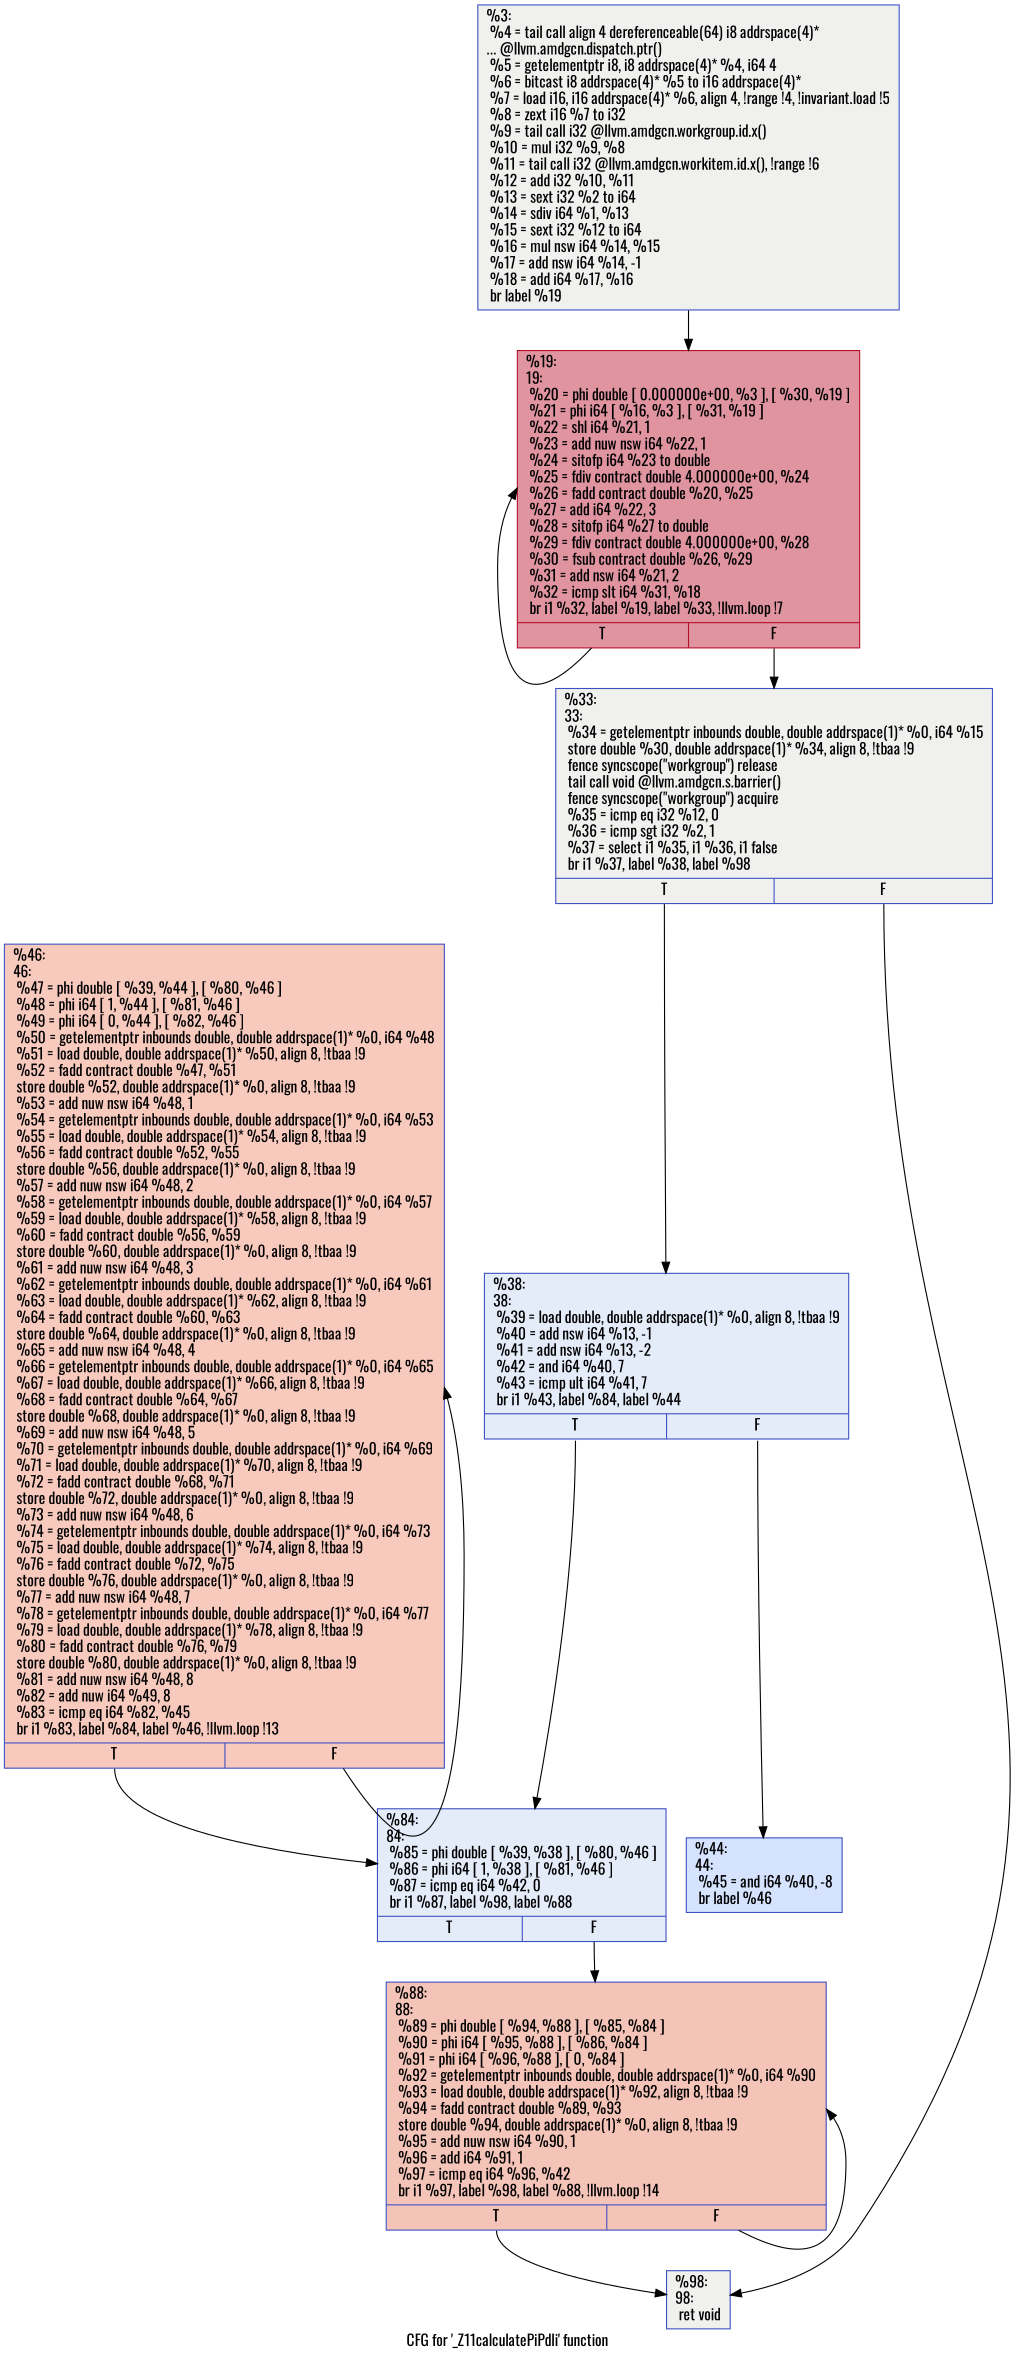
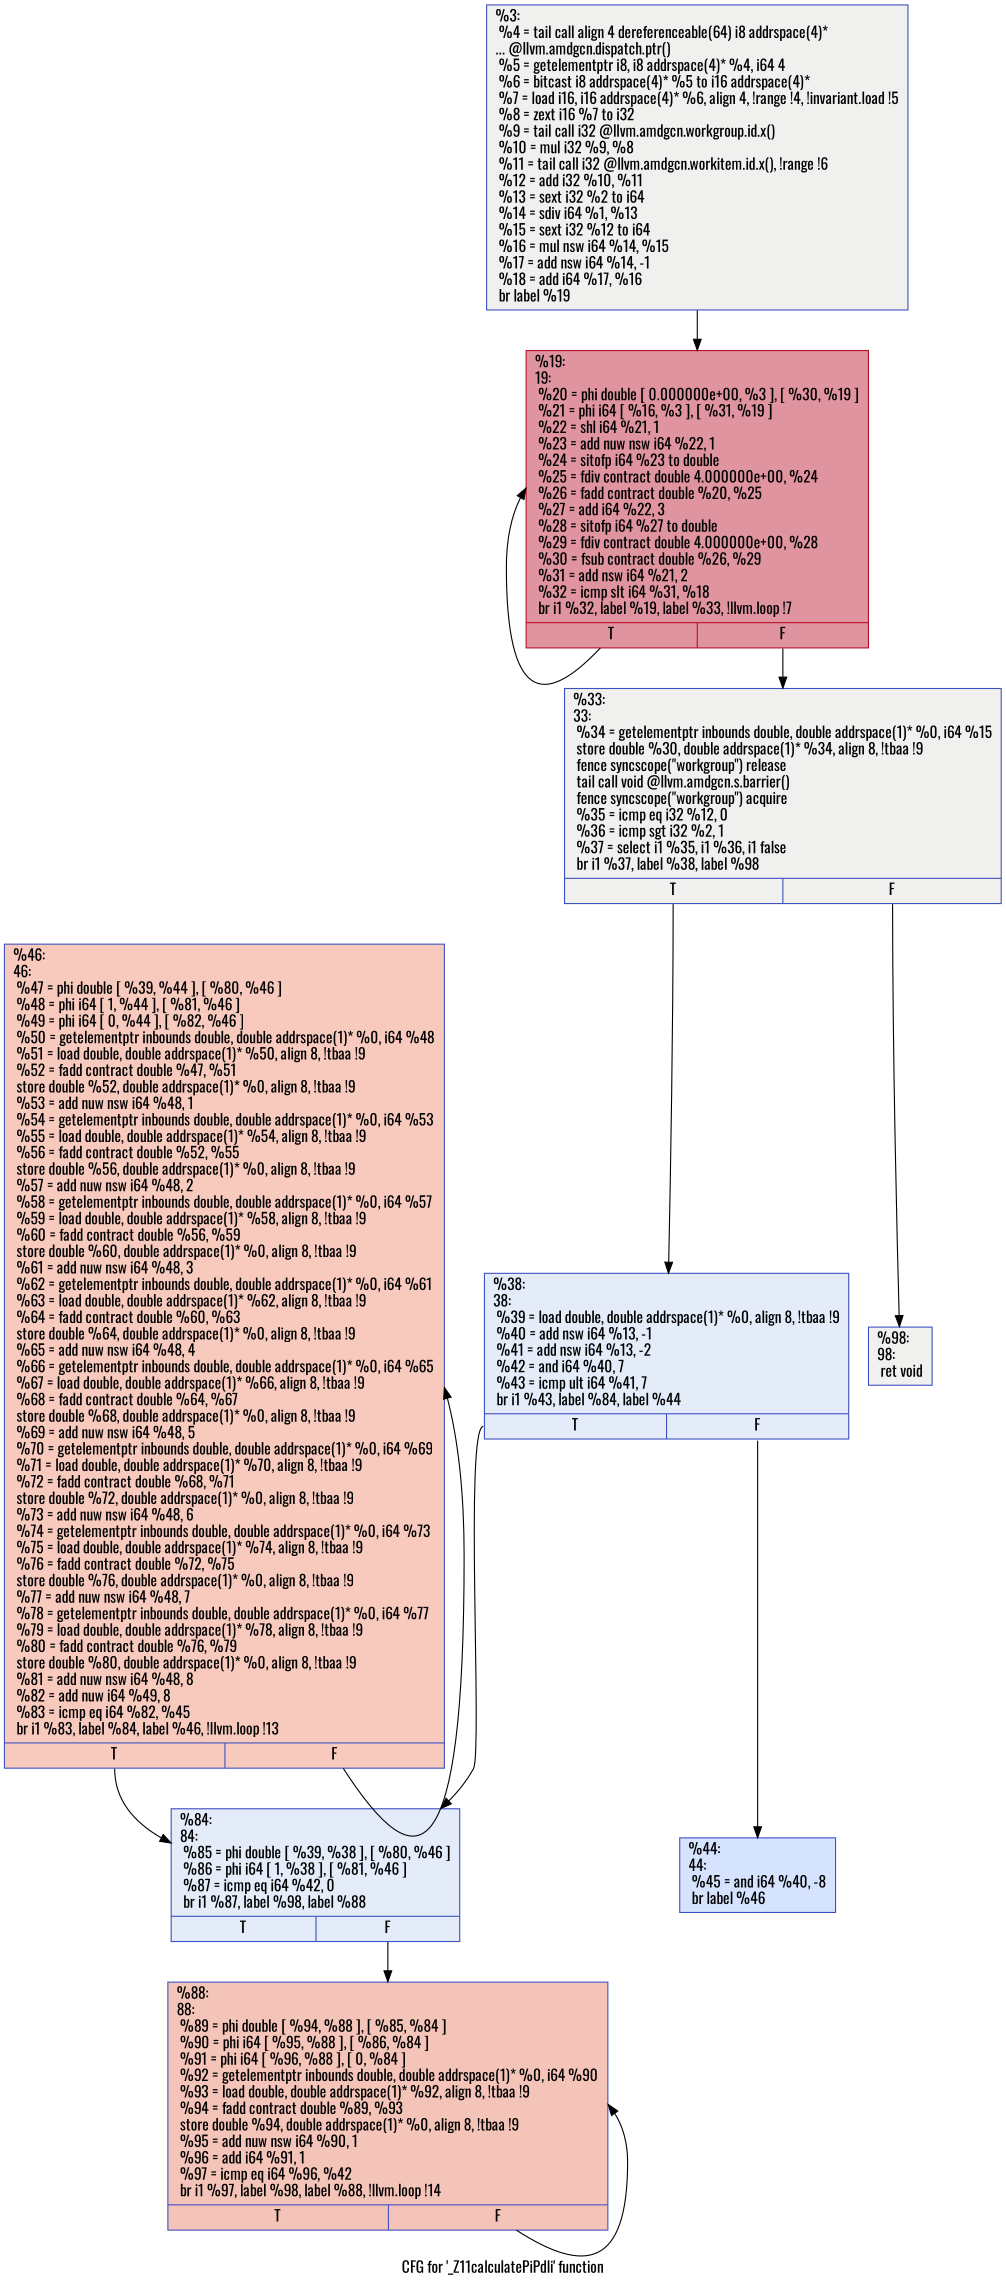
edge "%88:" -> "%98:": removed
